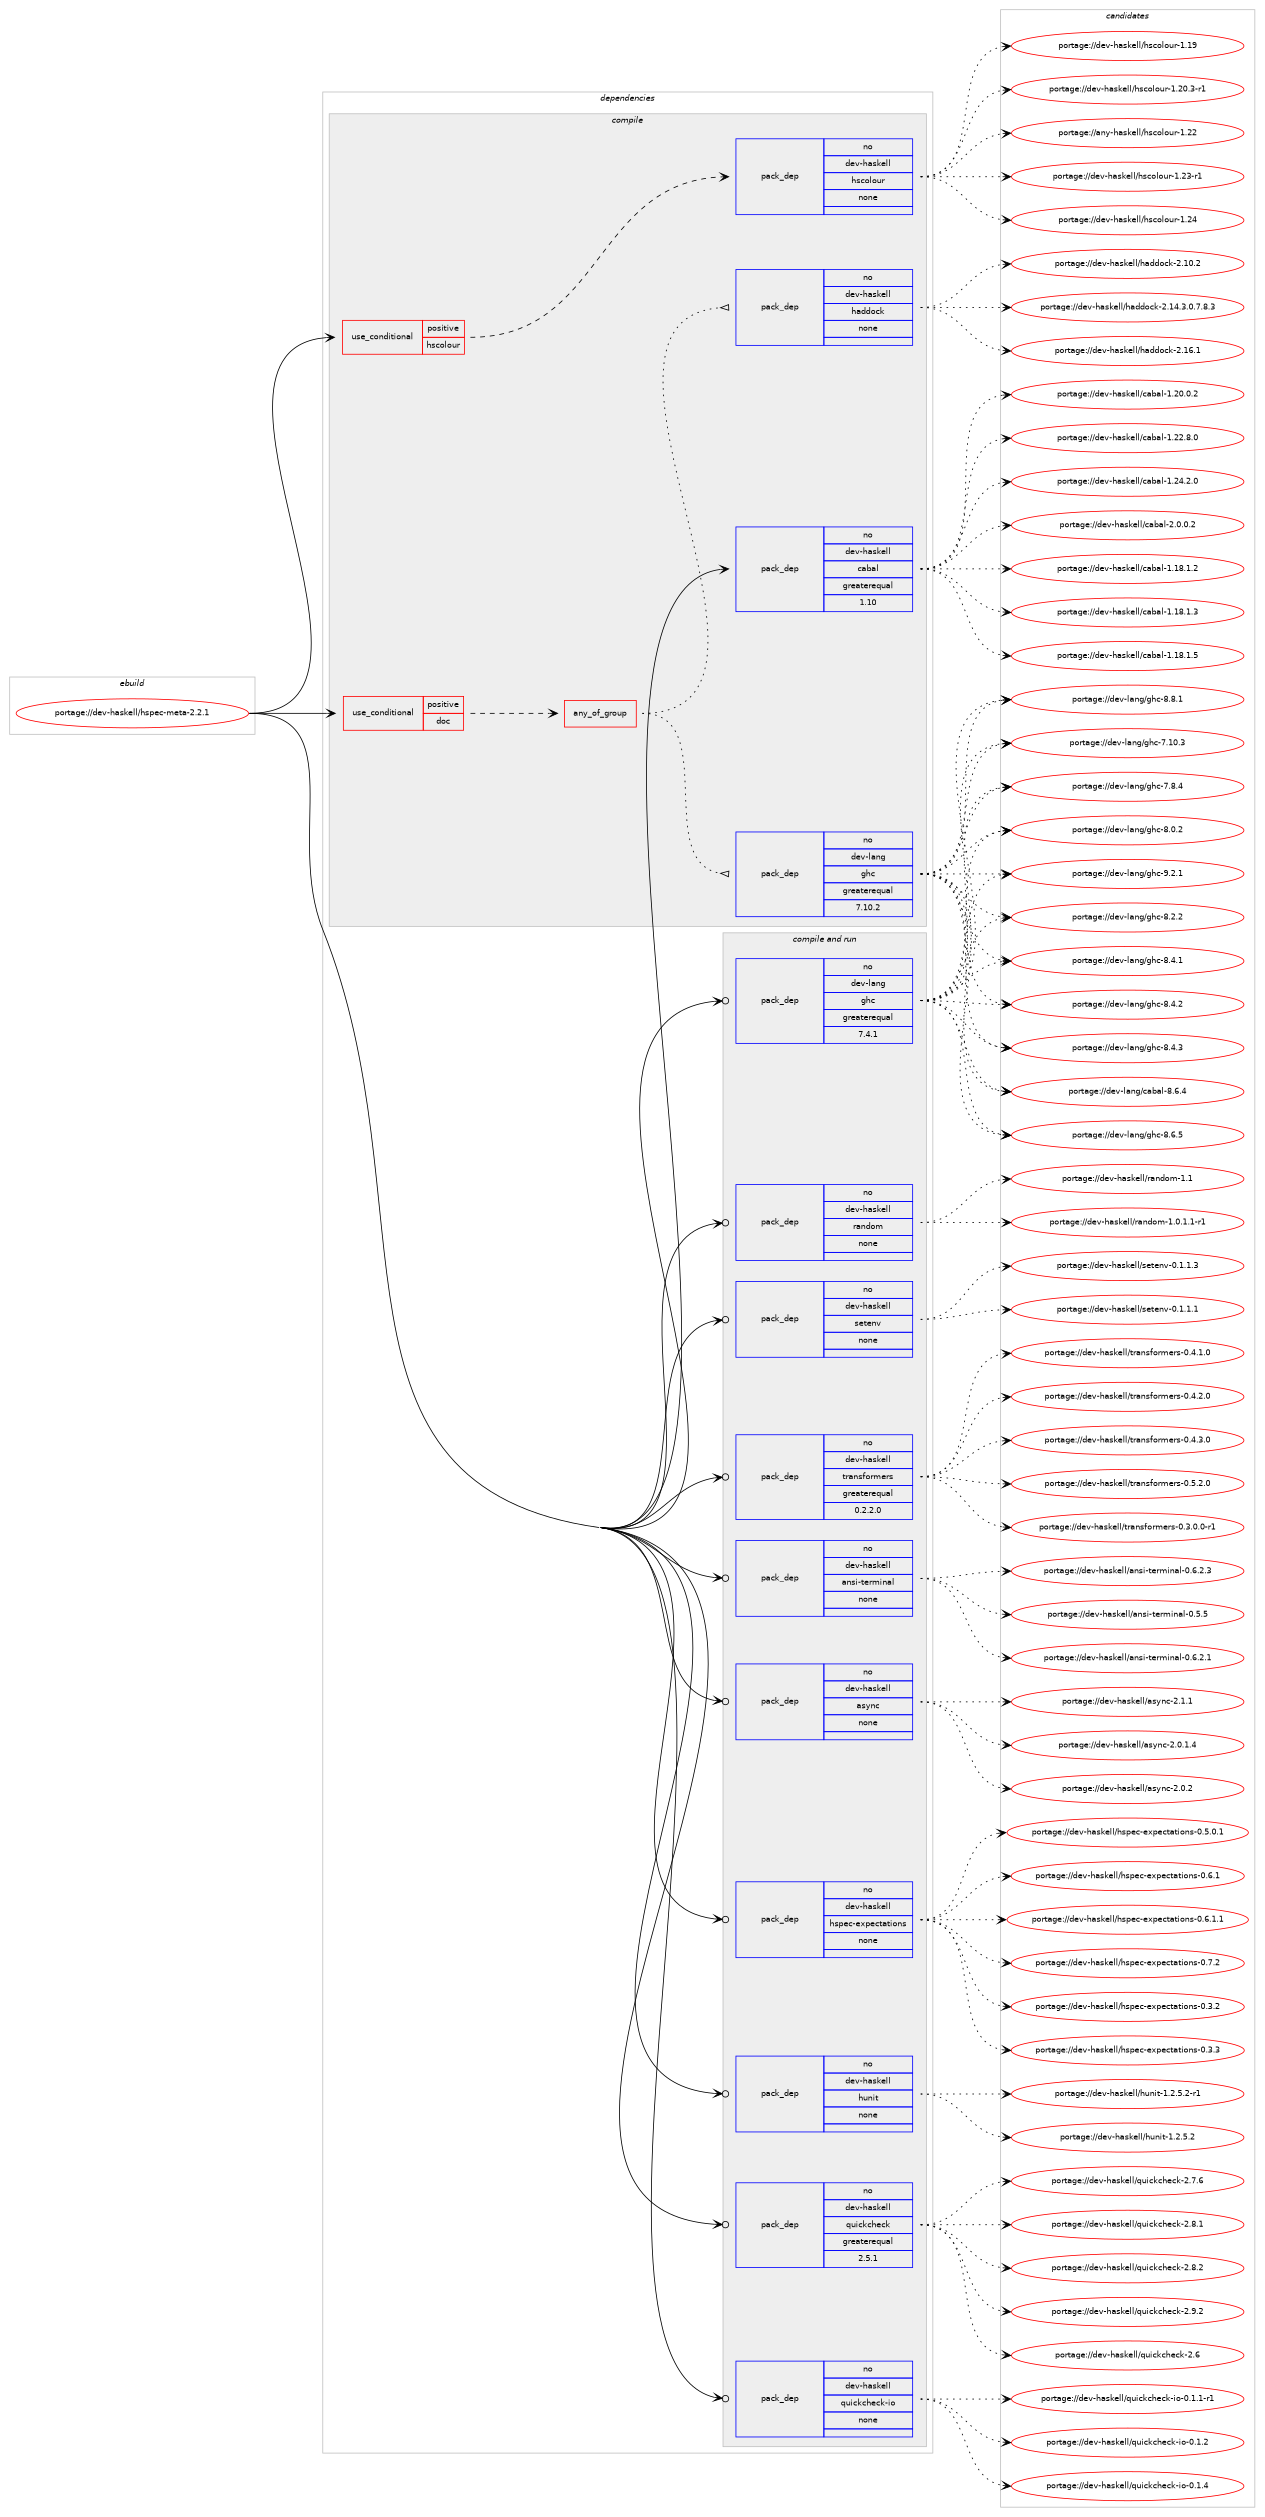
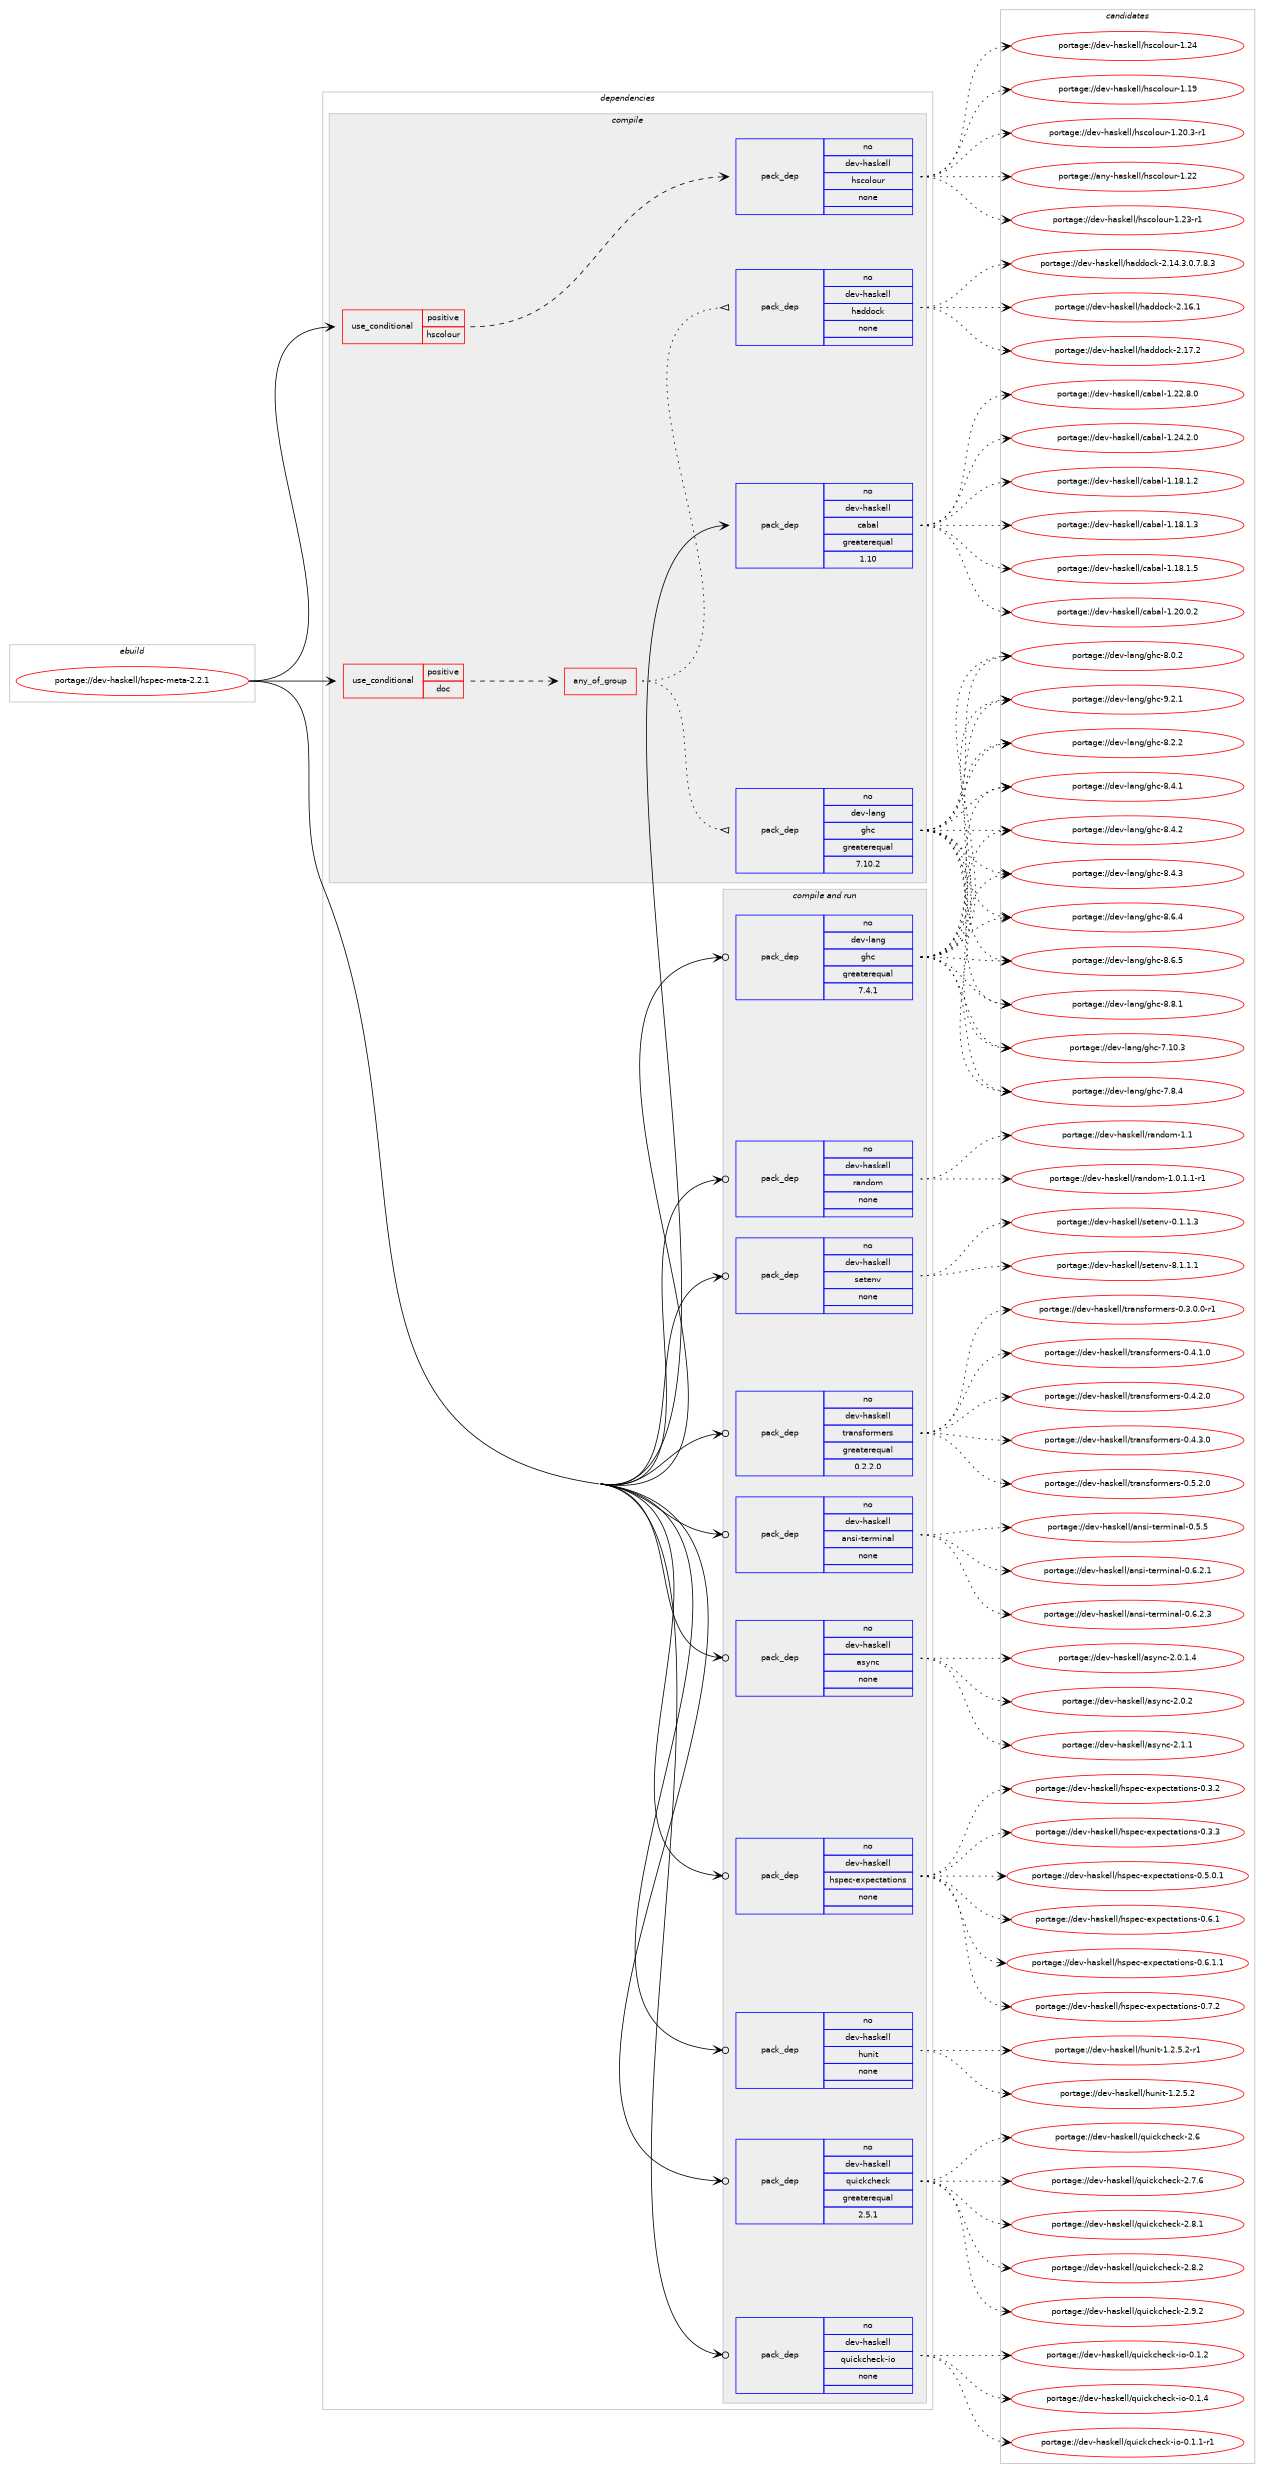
node "portage://dev-haskell/haddock-2.10.2": label "portage://dev-haskell/haddock-2.10.2" -> "portage://dev-haskell/haddock-2.17.2"
node "portage://dev-haskell/cabal-2.0.0.2": removed
node "portage://dev-lang/cabal-8.6.4": label "portage://dev-lang/cabal-8.6.4" -> "portage://dev-lang/ghc-8.6.4"
node "portage://dev-haskell/setenv-0.1.1.1": label "portage://dev-haskell/setenv-0.1.1.1" -> "portage://dev-haskell/setenv-8.1.1.1"
